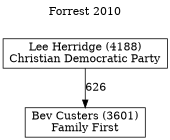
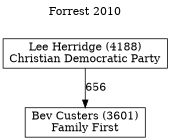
edge "Lee Herridge (4188) Christian Democratic Party" -> "Bev Custers (3601) Family First": label "626" -> "656"
